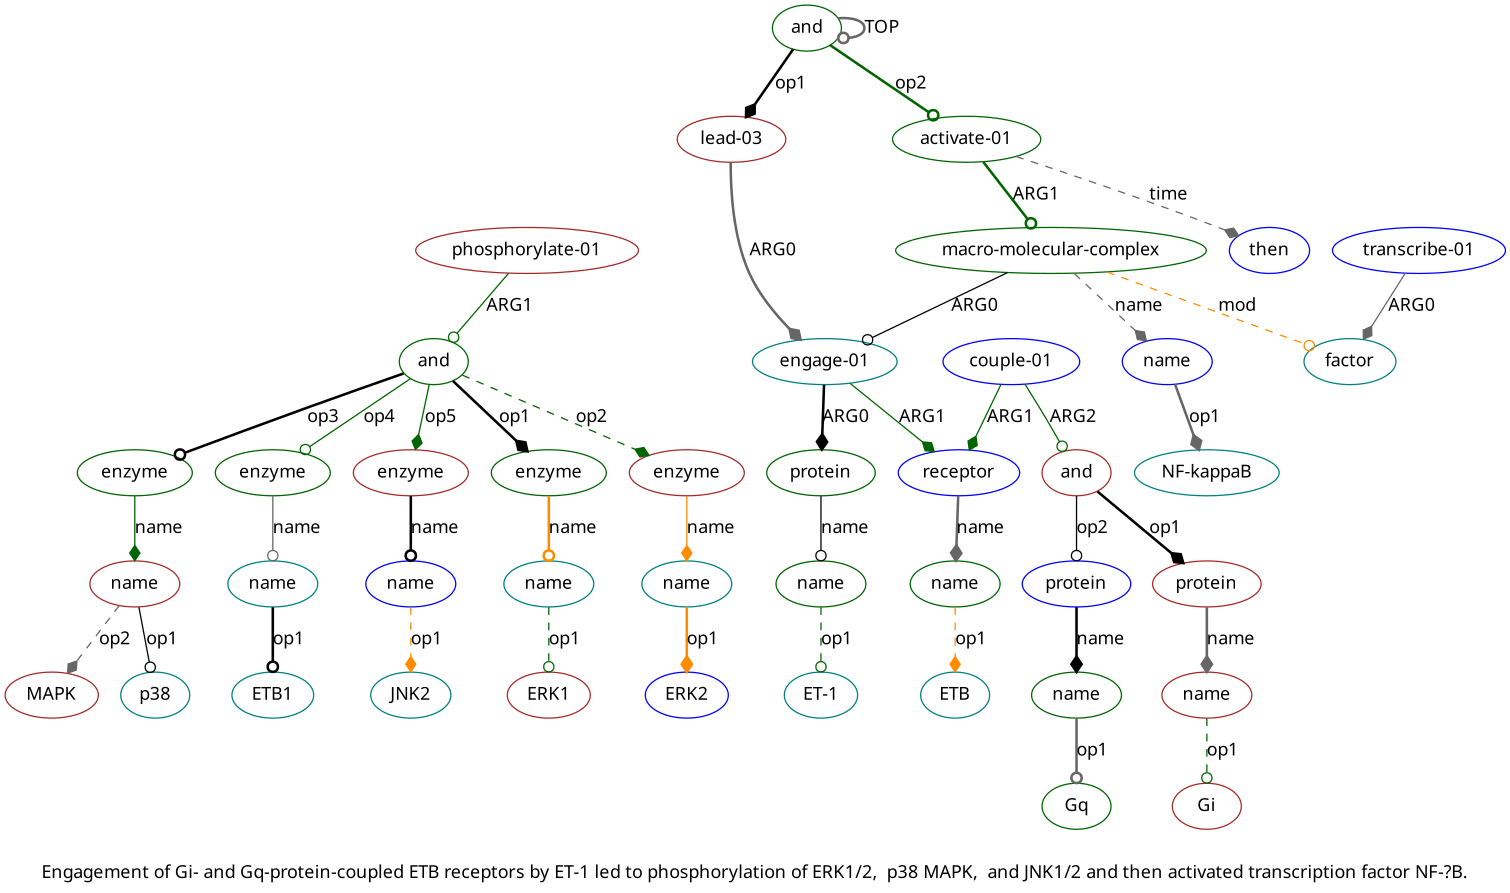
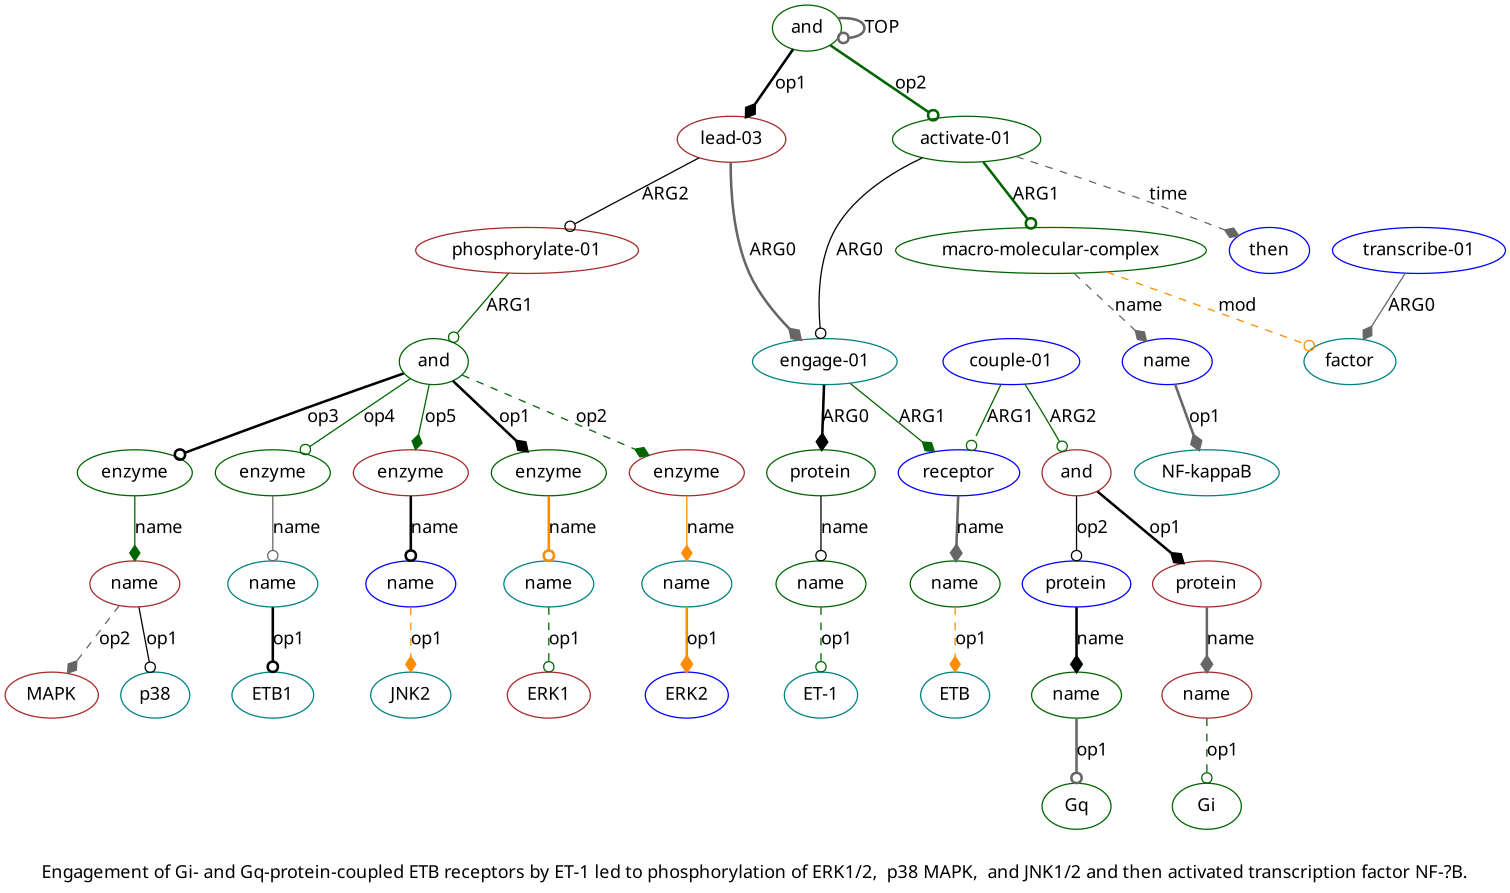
edge "lead-03" -> "phosphorylate-01": added, label "ARG2"
edge "macro-molecular-complex" -> "engage-01": now "activate-01" -> "engage-01"
edge "couple-01" -> "receptor": arrowhead diamond -> odot
node "Gi": color brown -> darkgreen
